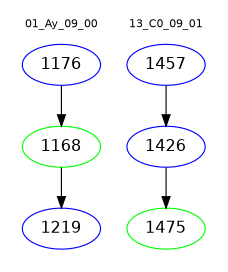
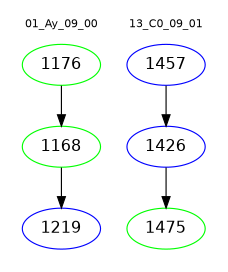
node "1176": color blue -> green
